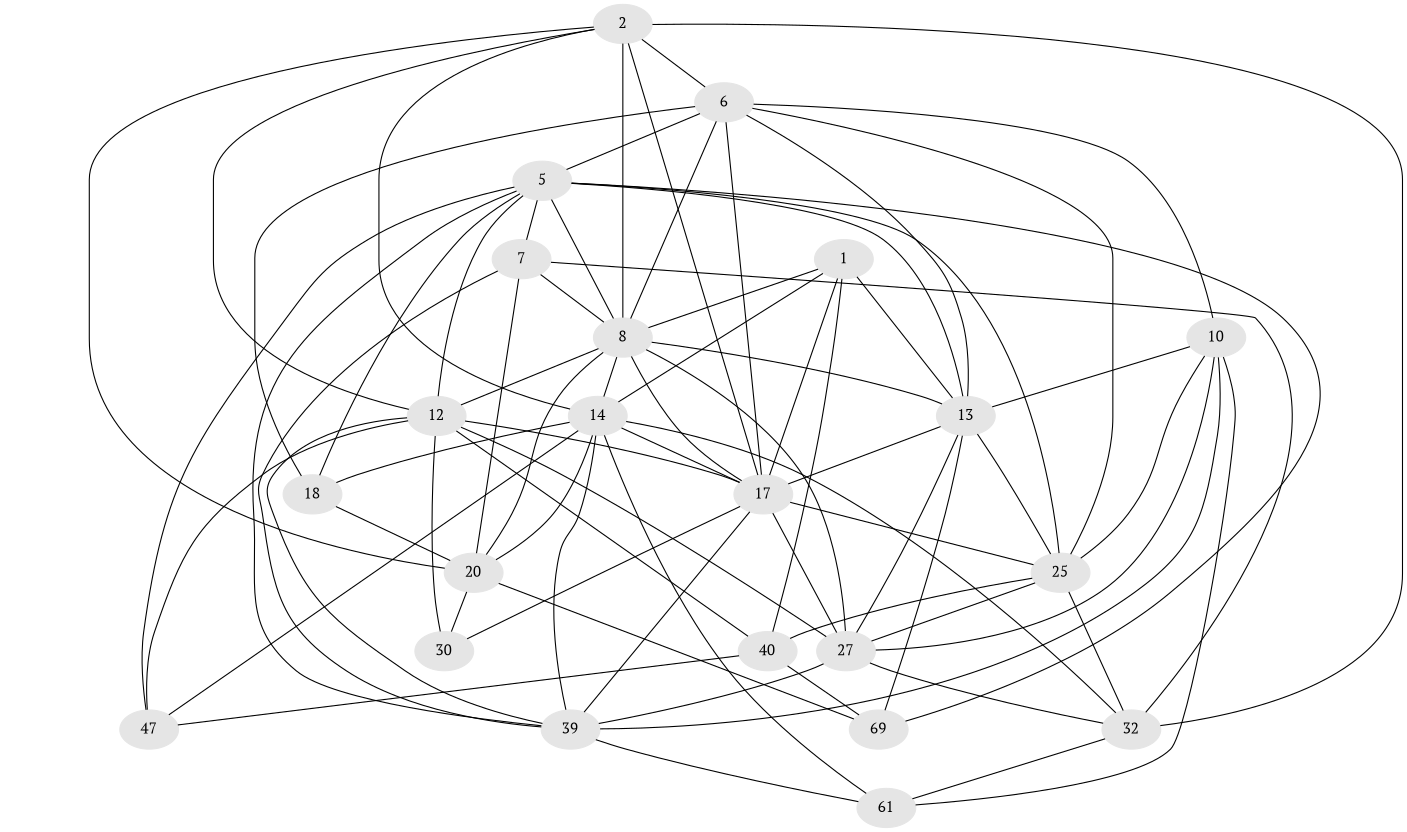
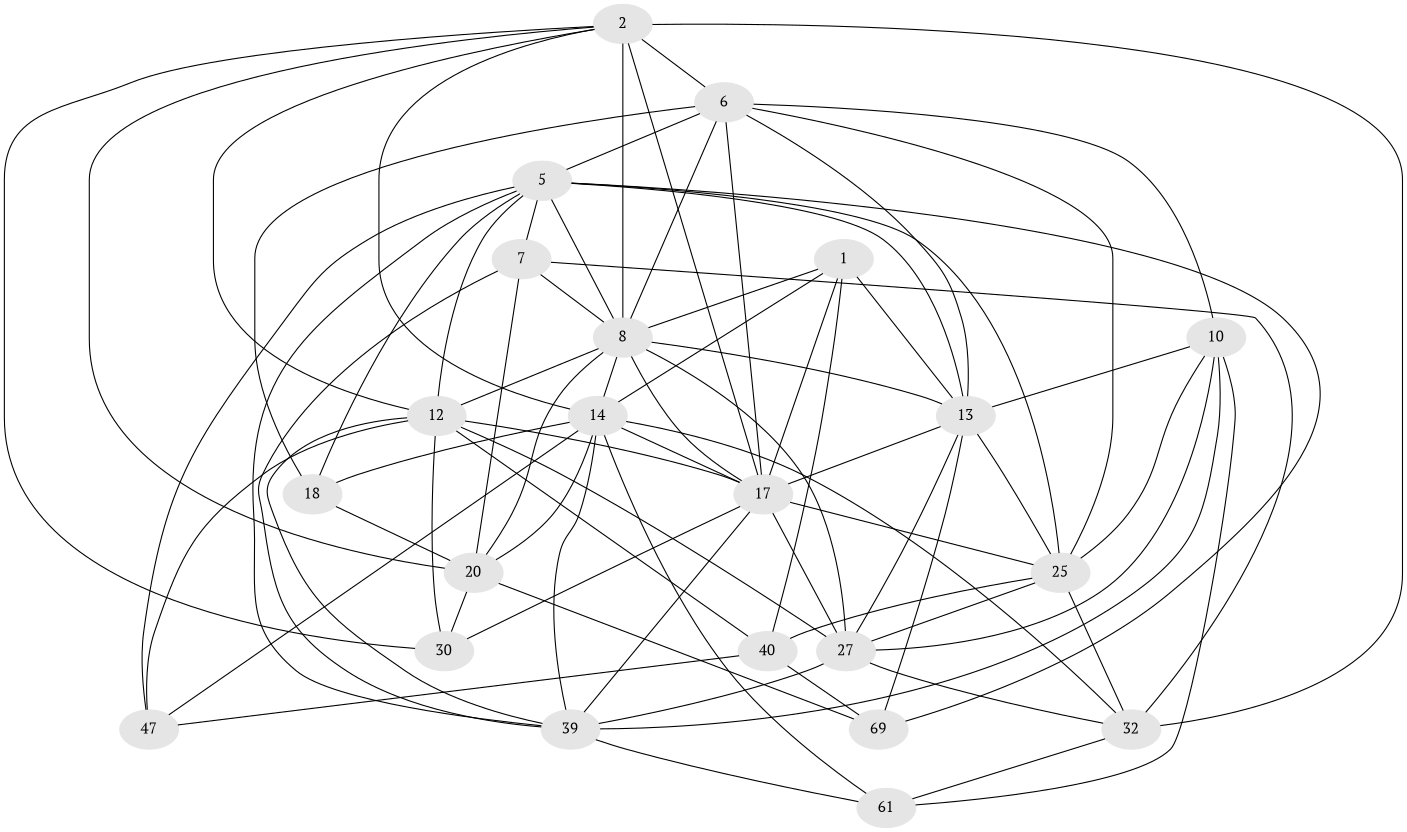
edge "2" -- "30": added
